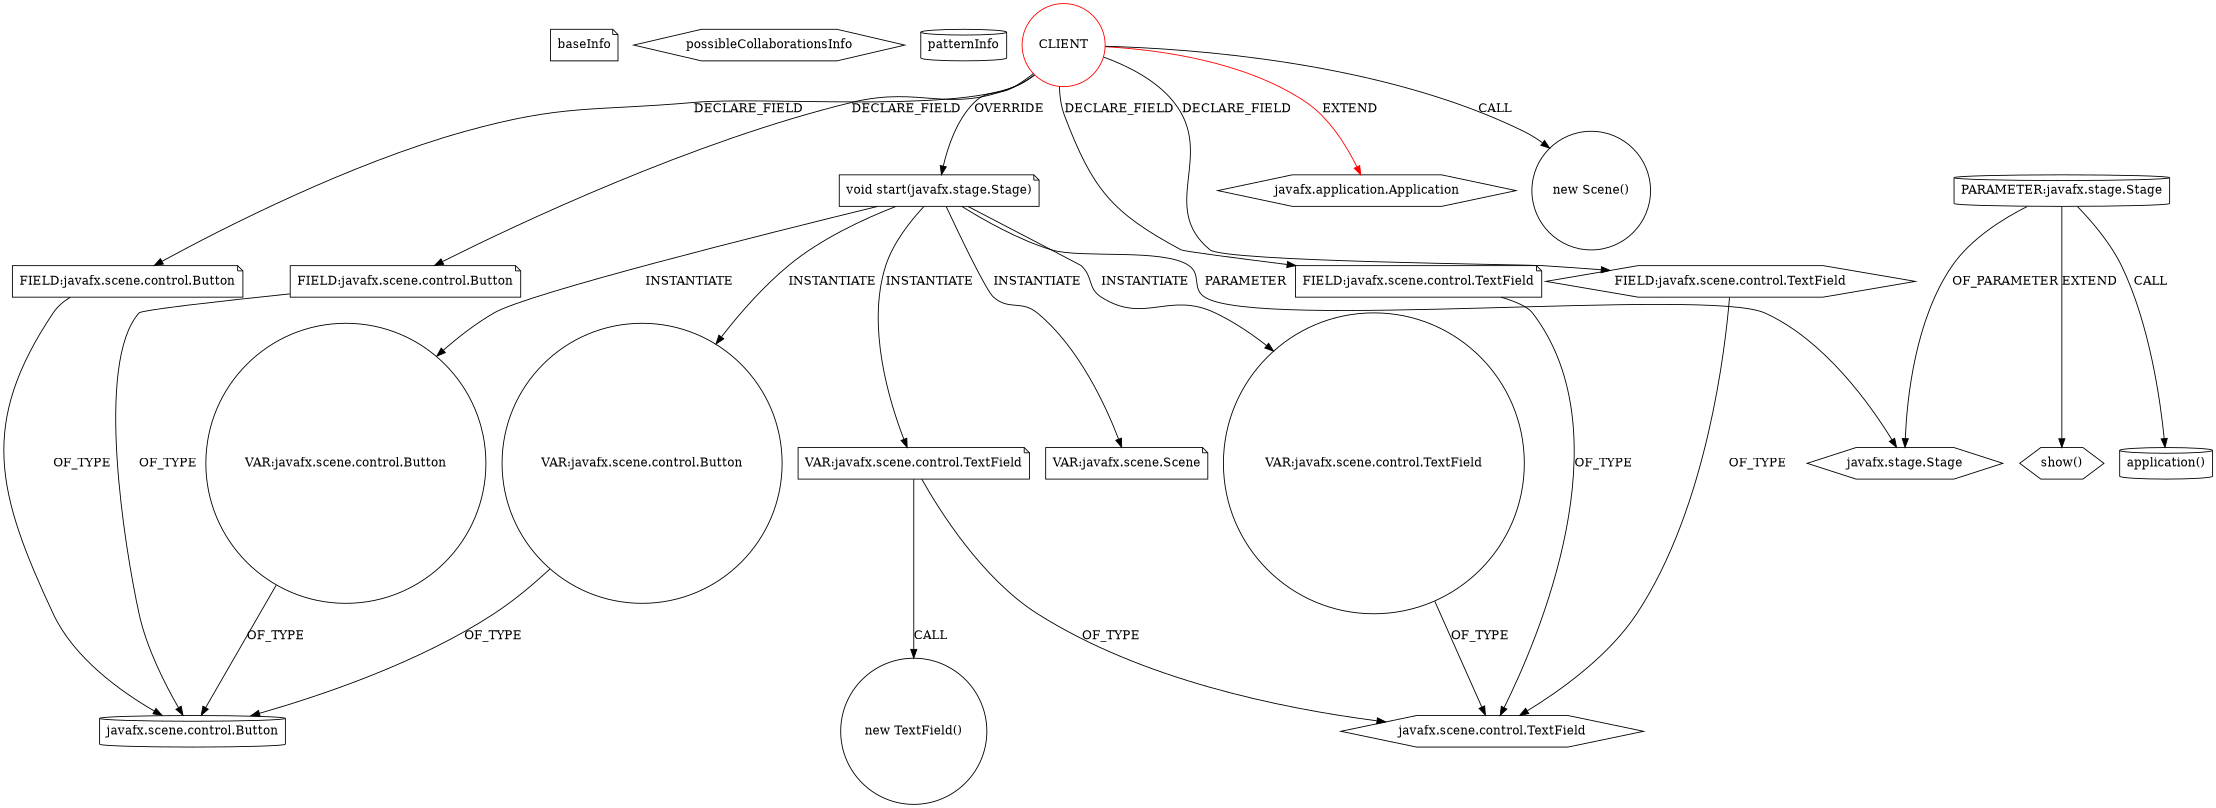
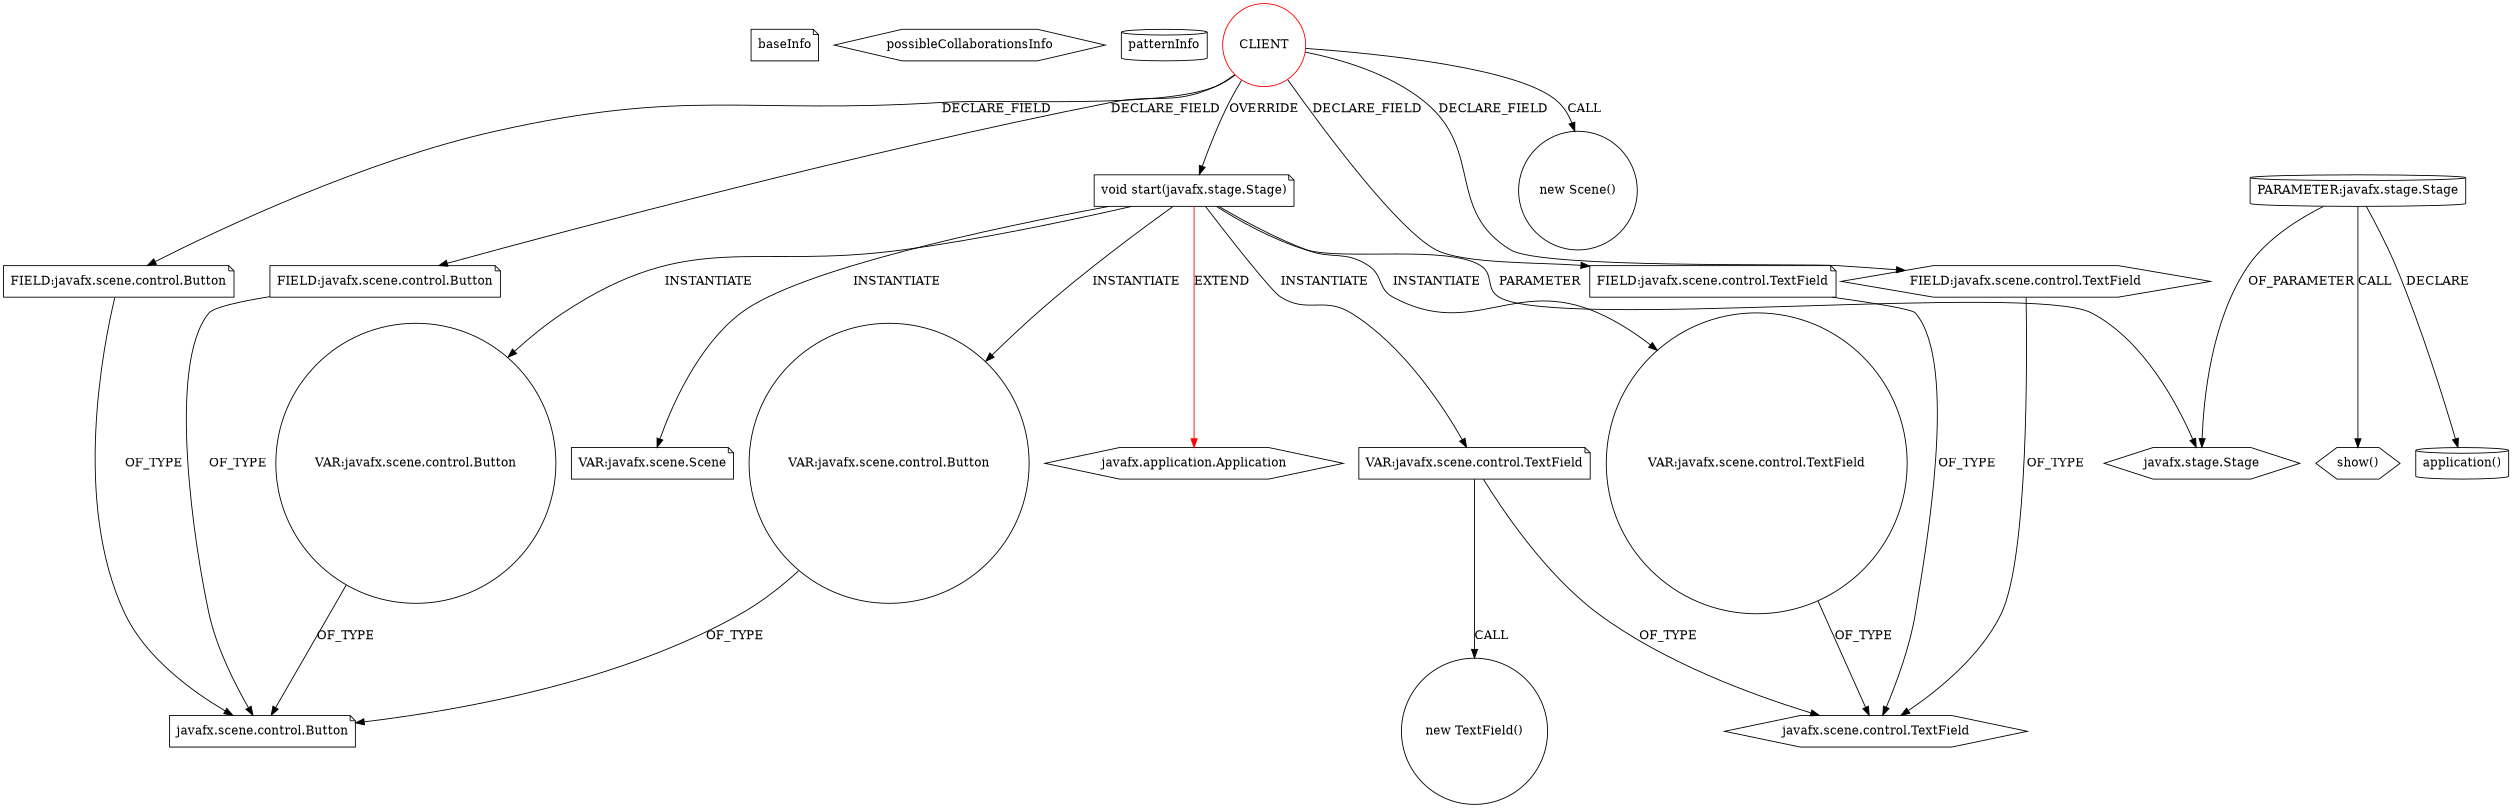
edge "CLIENT" -> "javafx.application.Application": now "void start(javafx.stage.Stage)" -> "javafx.application.Application"
edge "PARAMETER:javafx.stage.Stage" -> "show()": label "EXTEND" -> "CALL"
edge "PARAMETER:javafx.stage.Stage" -> "application()": label "CALL" -> "DECLARE"
node "javafx.scene.control.Button": shape cylinder -> note
